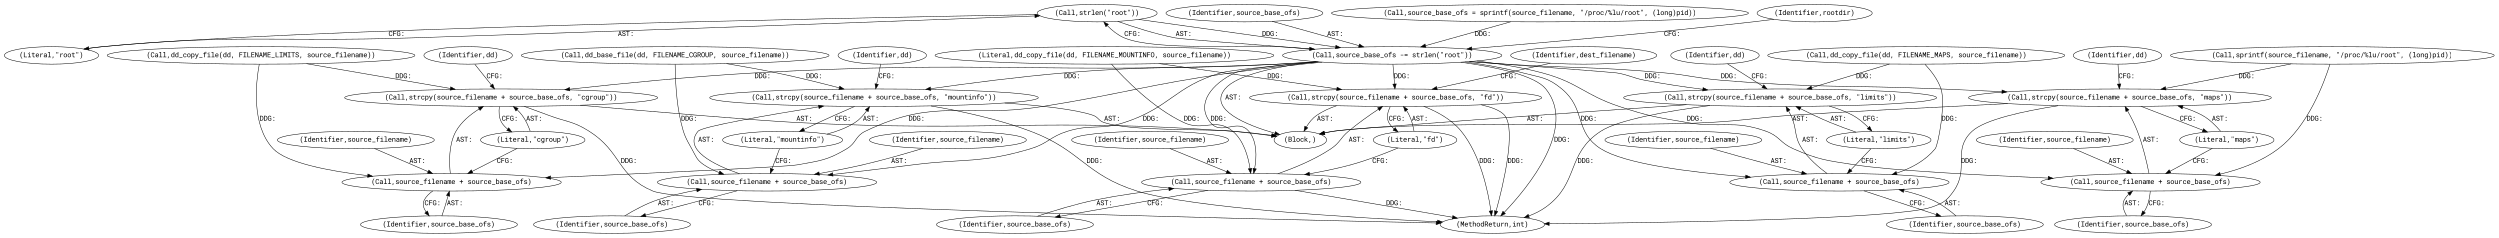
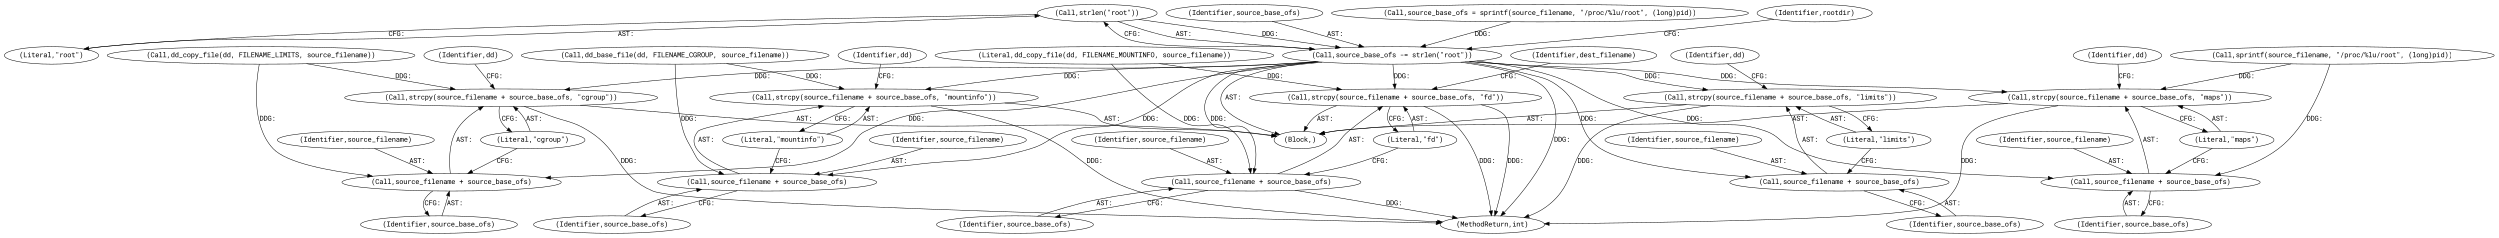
node "(Call,dd_copy_file(dd, FILENAME_MAPS, source_filename))": removed
